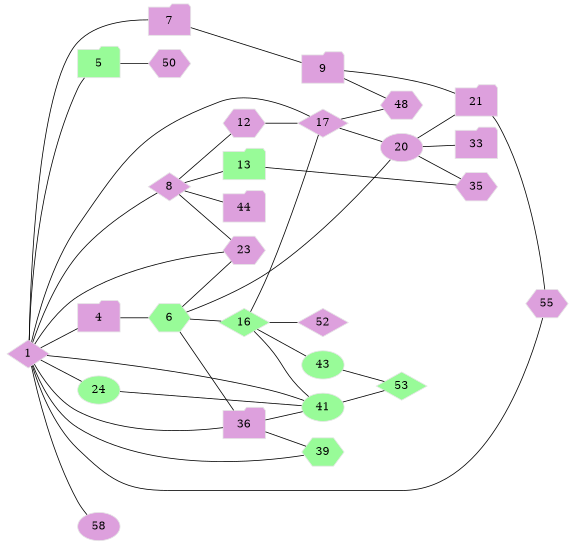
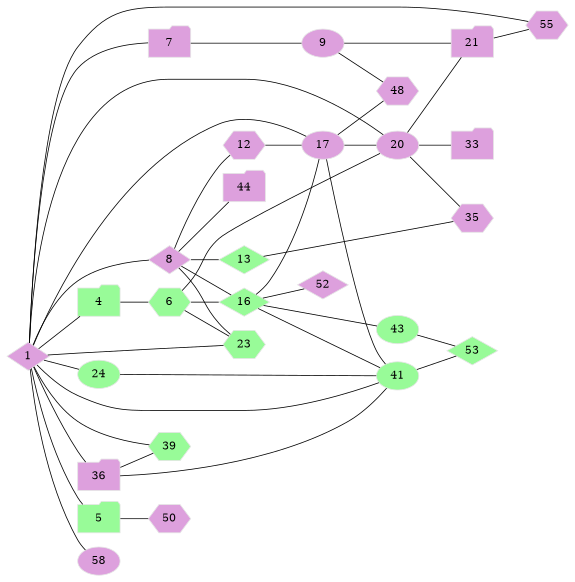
node "9": shape folder -> ellipse
edge "20" -- "1": added
node "17": shape diamond -> ellipse
node "13": shape folder -> diamond
node "23": fillcolor plum -> palegreen
edge "17" -- "41": added
edge "8" -- "16": added
node "4": fillcolor plum -> palegreen
edge "6" -- "36": removed
